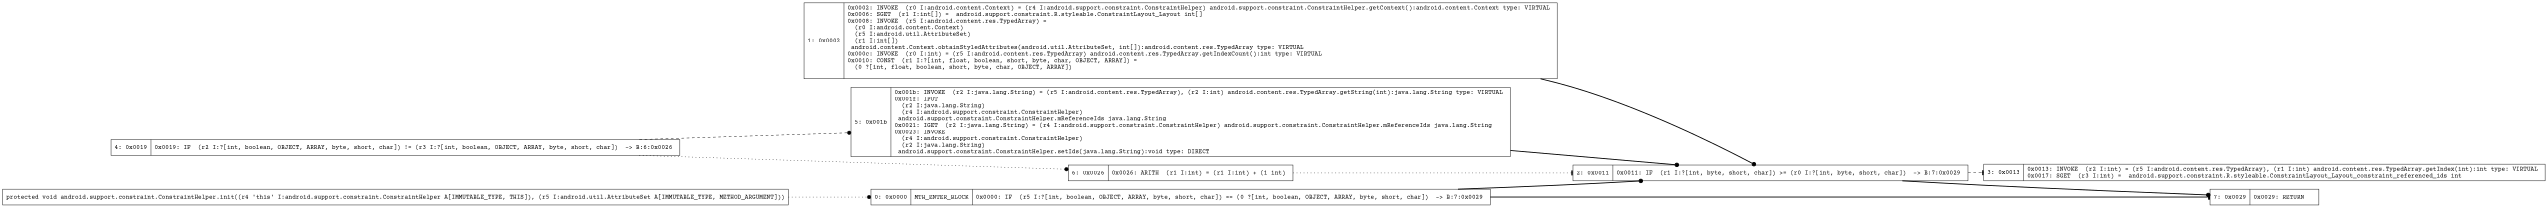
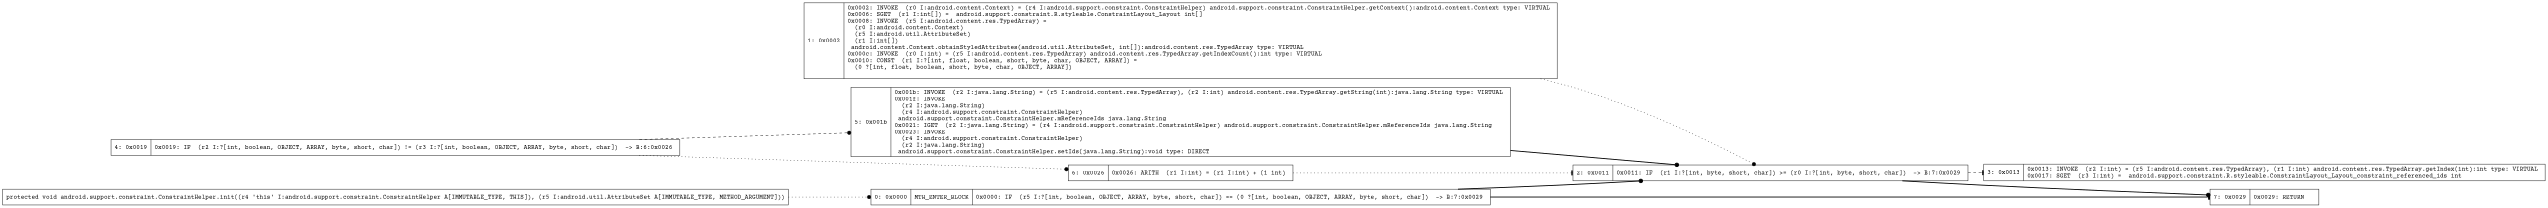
node "5: 0x001b": text "0x001f: IPUT" -> "0x001f: INVOKE"
edge "1: 0x0002" -> "2: 0x0011": style bold -> dotted
